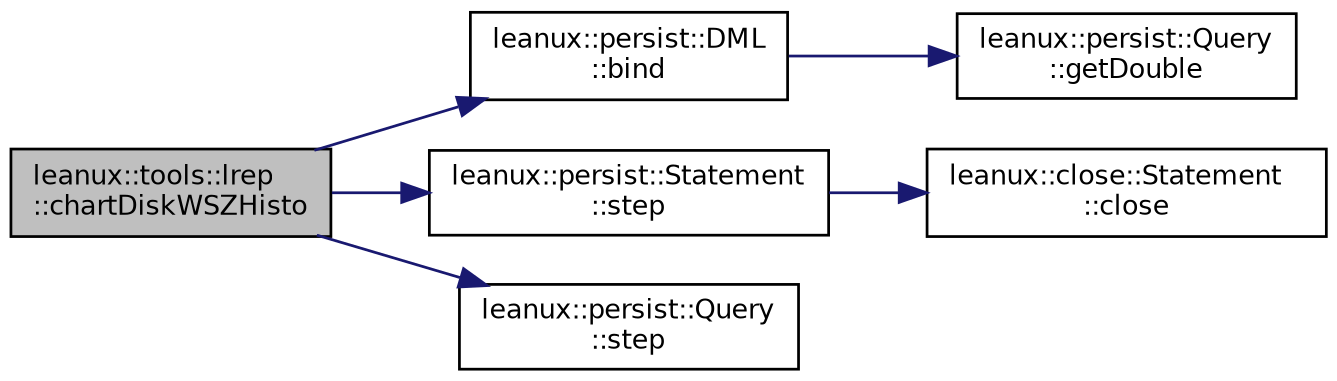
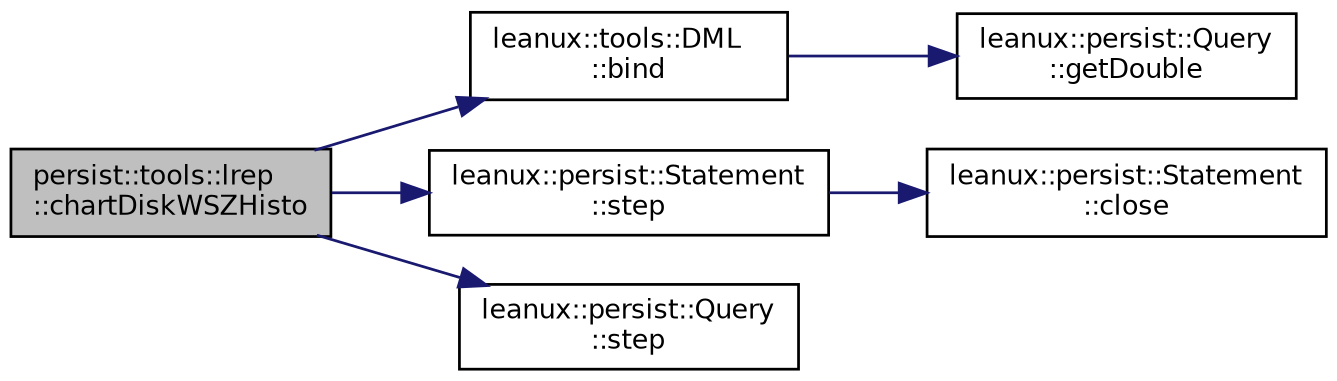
node "leanux::persist::DML ::bind": label "leanux::persist::DML ::bind" -> "leanux::tools::DML ::bind"
node "leanux::tools::lrep ::chartDiskWSZHisto": label "leanux::tools::lrep ::chartDiskWSZHisto" -> "persist::tools::lrep ::chartDiskWSZHisto"
node "leanux::close::Statement ::close": label "leanux::close::Statement ::close" -> "leanux::persist::Statement ::close"
